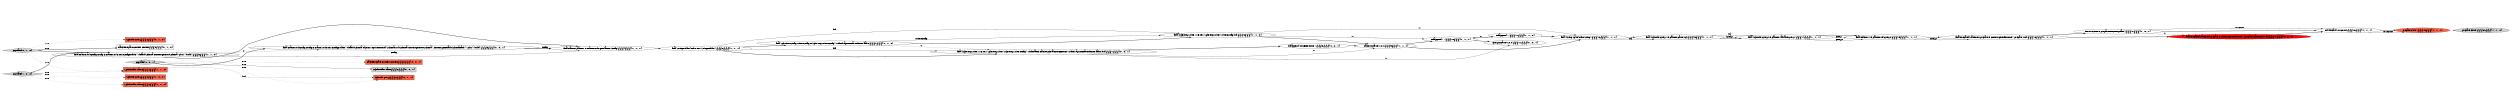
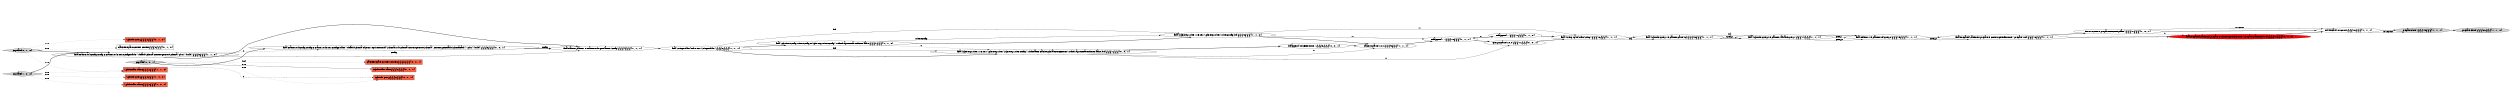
node "prepare.close()@@@19@@@['1', '1', '1']": fillcolor tomato -> lightgray
edge "prepare.close()@@@19@@@['1', '1', '1']" -> "prepare.close()@@@20@@@['1', '1', '0']": style dotted -> bold
edge "populate['0', '1', '0']" -> "CalcitePrepare.Context context@@@2@@@['0', '1', '0']": style bold -> dotted
edge "name.unparse(w,0,0)@@@9@@@['1', '1', '1']" -> "final String sql = buf.toString()@@@12@@@['1', '1', '1']": now "query.unparse(w,0,0)@@@11@@@['0', '0', '1']" -> "final String sql = buf.toString()@@@12@@@['1', '1', '1']"
edge "populate['0', '0', '1']" -> "CalcitePrepare.Context context@@@2@@@['0', '0', '1']": label "true" -> "buf"
node "SqlIdentifier name@@@2@@@['0', '0', '1']": fillcolor lightgray -> tomato
edge "SqlIdentifier name@@@2@@@['1', '1', '0']" -> "SqlNode query@@@2@@@['0', '0', '1']": label "buf" -> "0"
